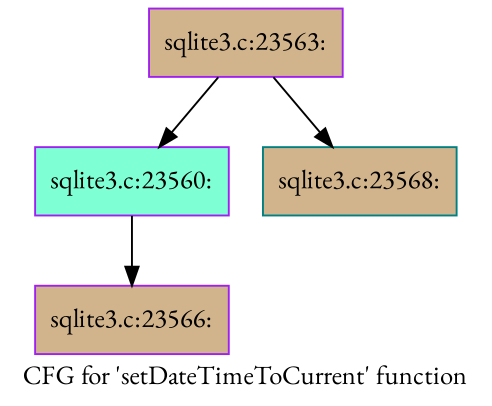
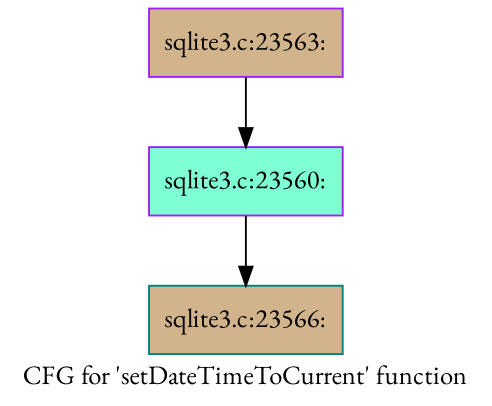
node "sqlite3.c:23568:": removed
node "sqlite3.c:23566:": color purple -> teal
